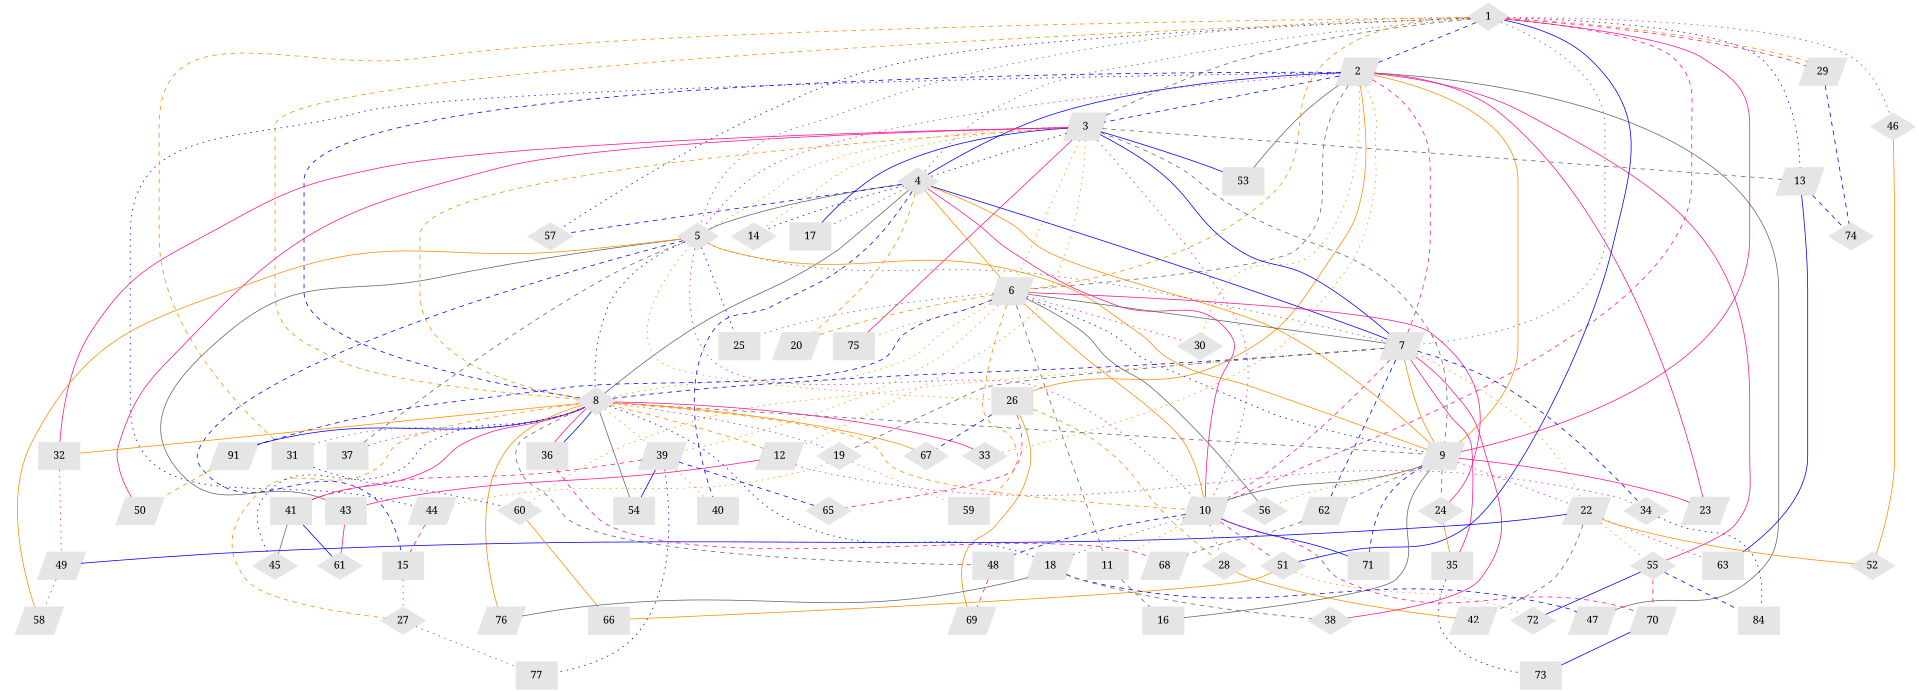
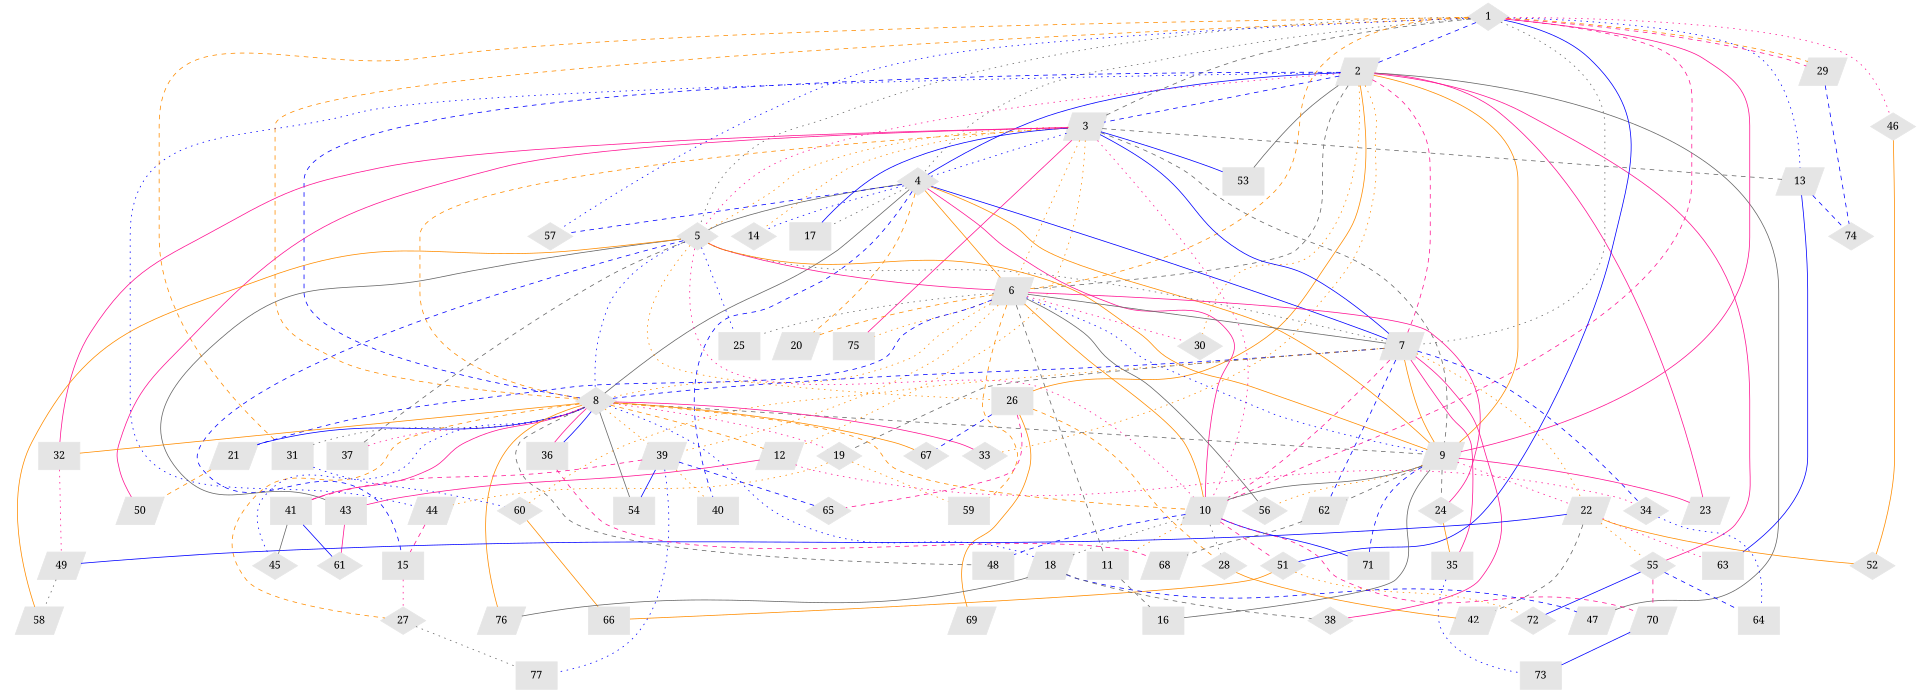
edge "5" -- "6": added
node "91": label "91" -> "21"
edge "48" -- "69": removed
node "84": label "84" -> "64"
